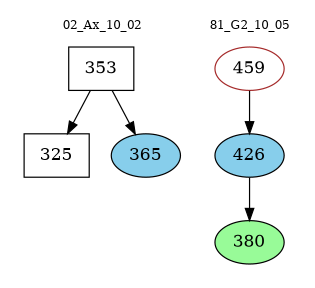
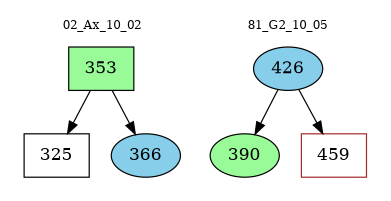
node "353": fillcolor white -> palegreen
node "459": shape ellipse -> box
edge "459" -> "426": reversed
node "365": label "365" -> "366"
node "380": label "380" -> "390"
